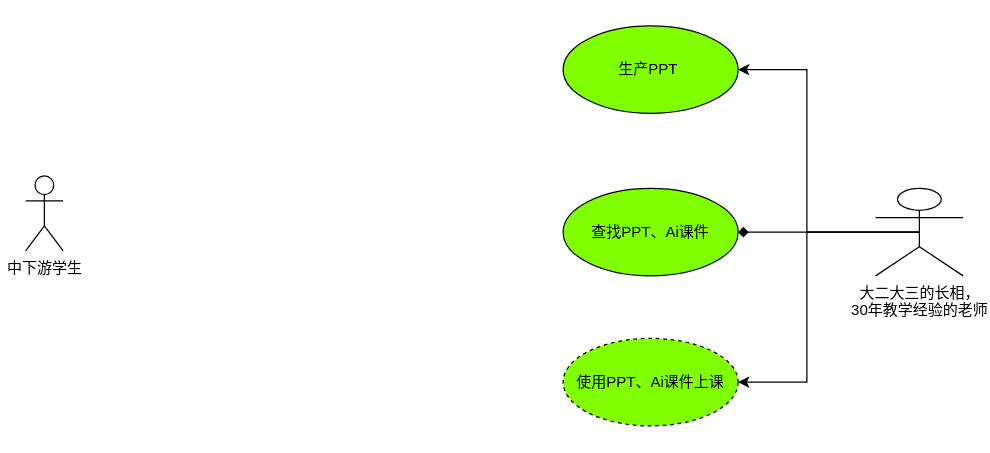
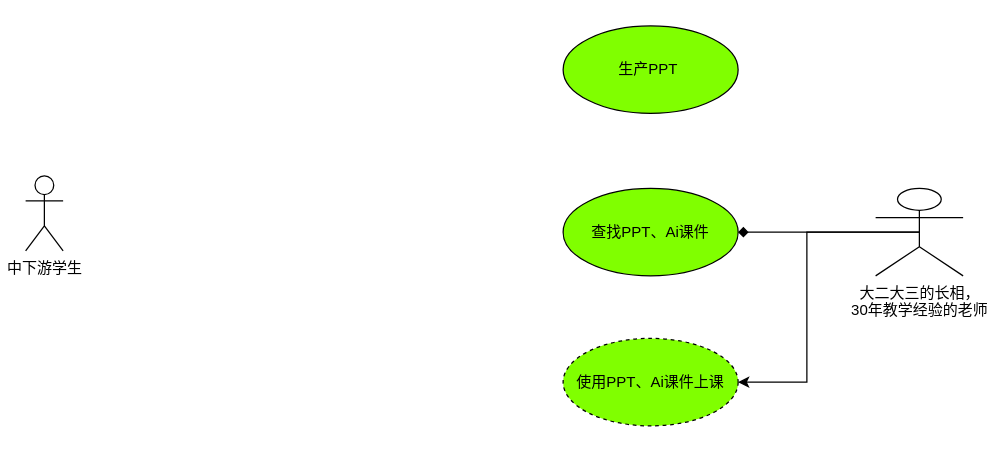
edge "大二大三的长相， 30年教学经验的老师" -> "生产PPT": removed
